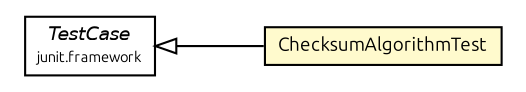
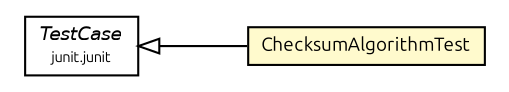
node "TestCase": text "junit.framework" -> "junit.junit"
